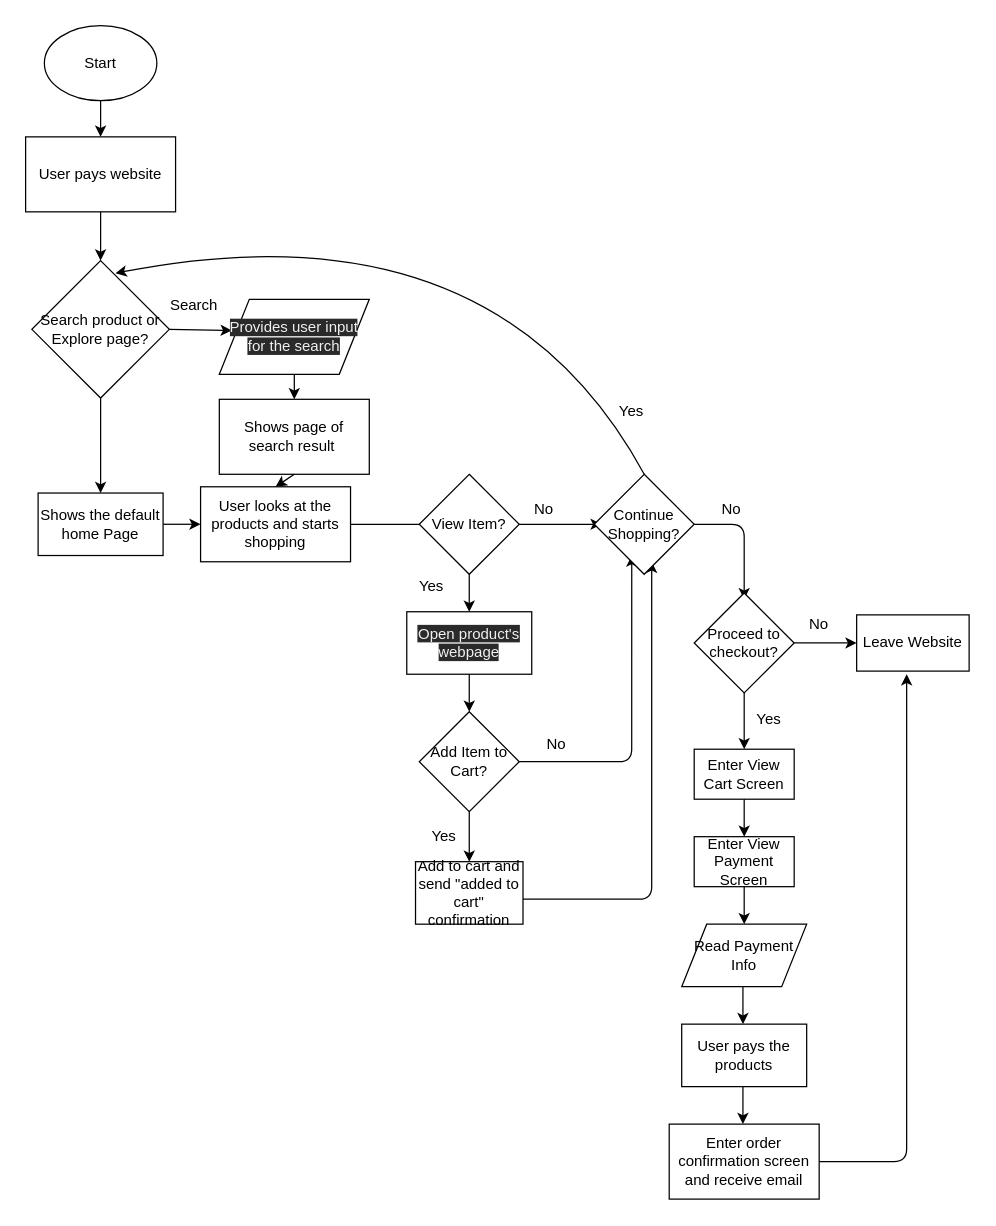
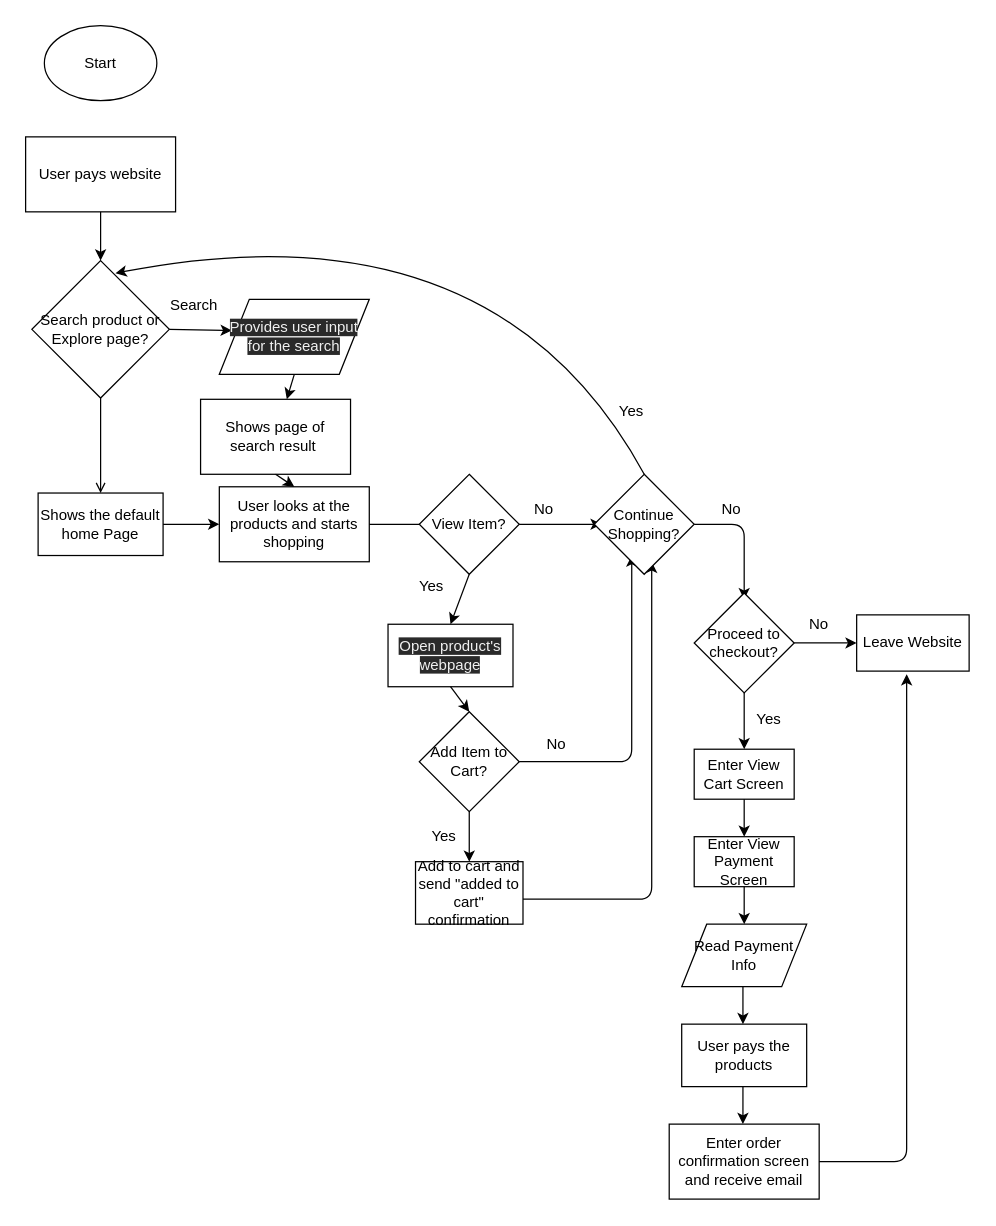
edge "Start" -> "User pays website": removed
node "Shows page of search result": moved (294, 437) -> (276, 437)
edge "Search product or Explore page?" -> "Shows the default home Page": arrowhead classic -> open
node "User looks at the products and starts shopping": moved (276, 524) -> (294, 524)
node "Open product's webpage": moved (469, 643) -> (451, 656)
